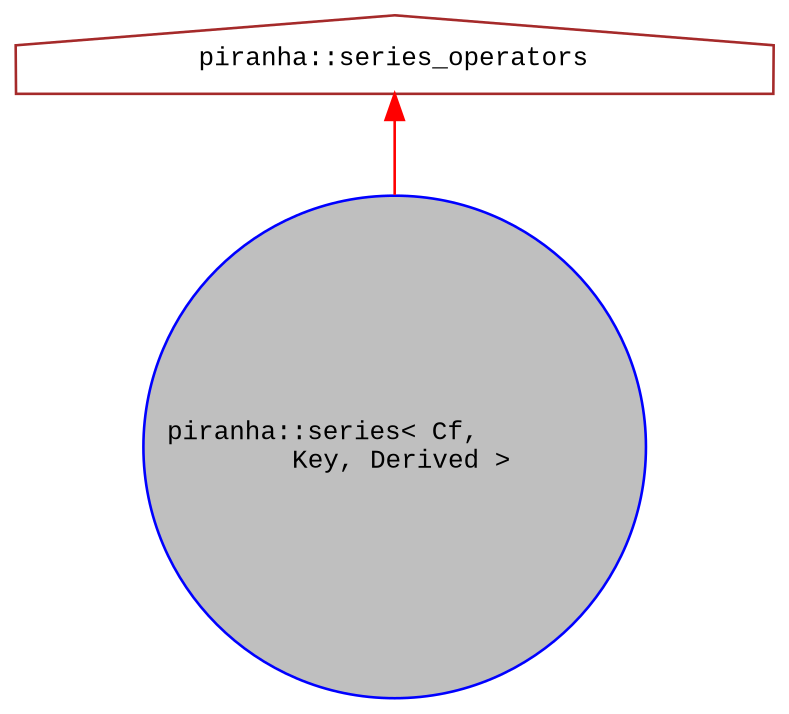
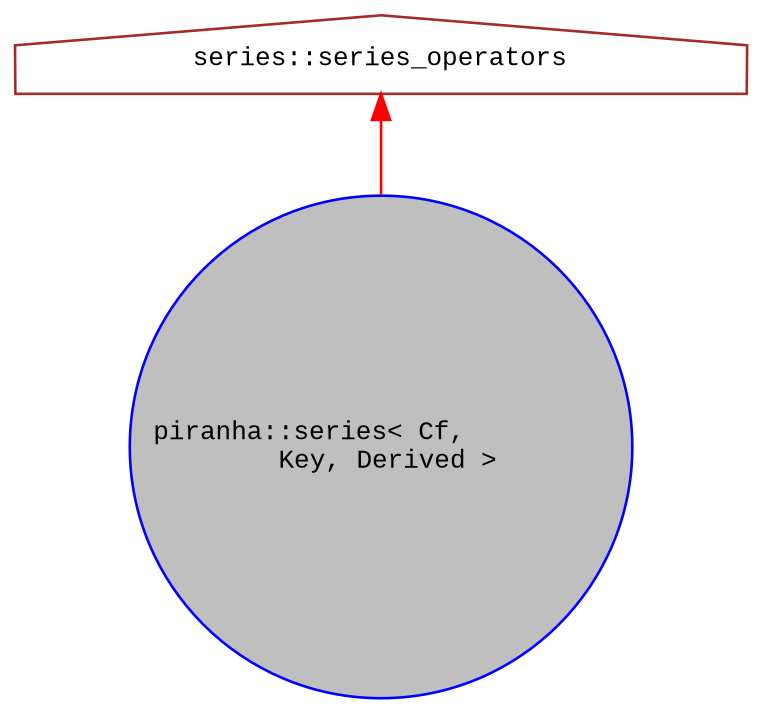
node "piranha::series_operators": label "piranha::series_operators" -> "series::series_operators"
